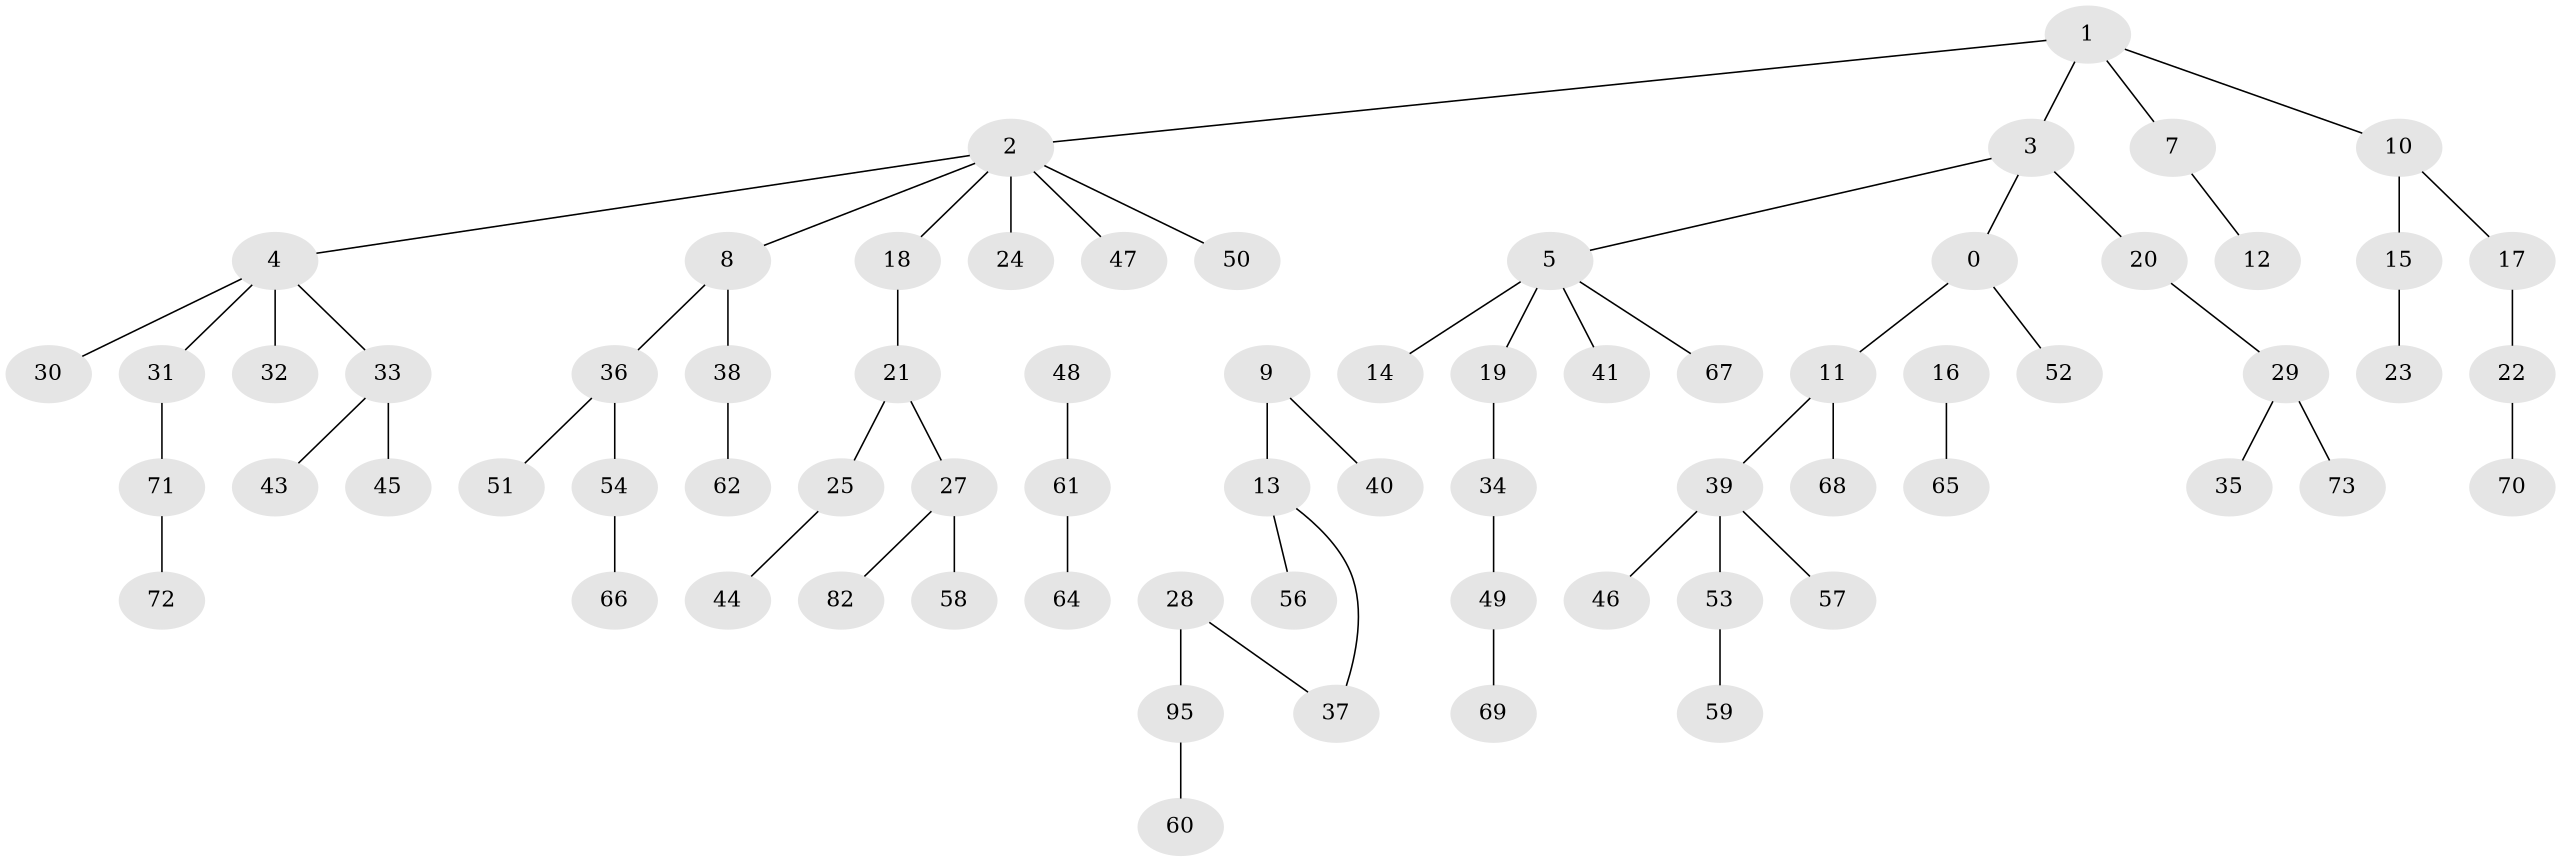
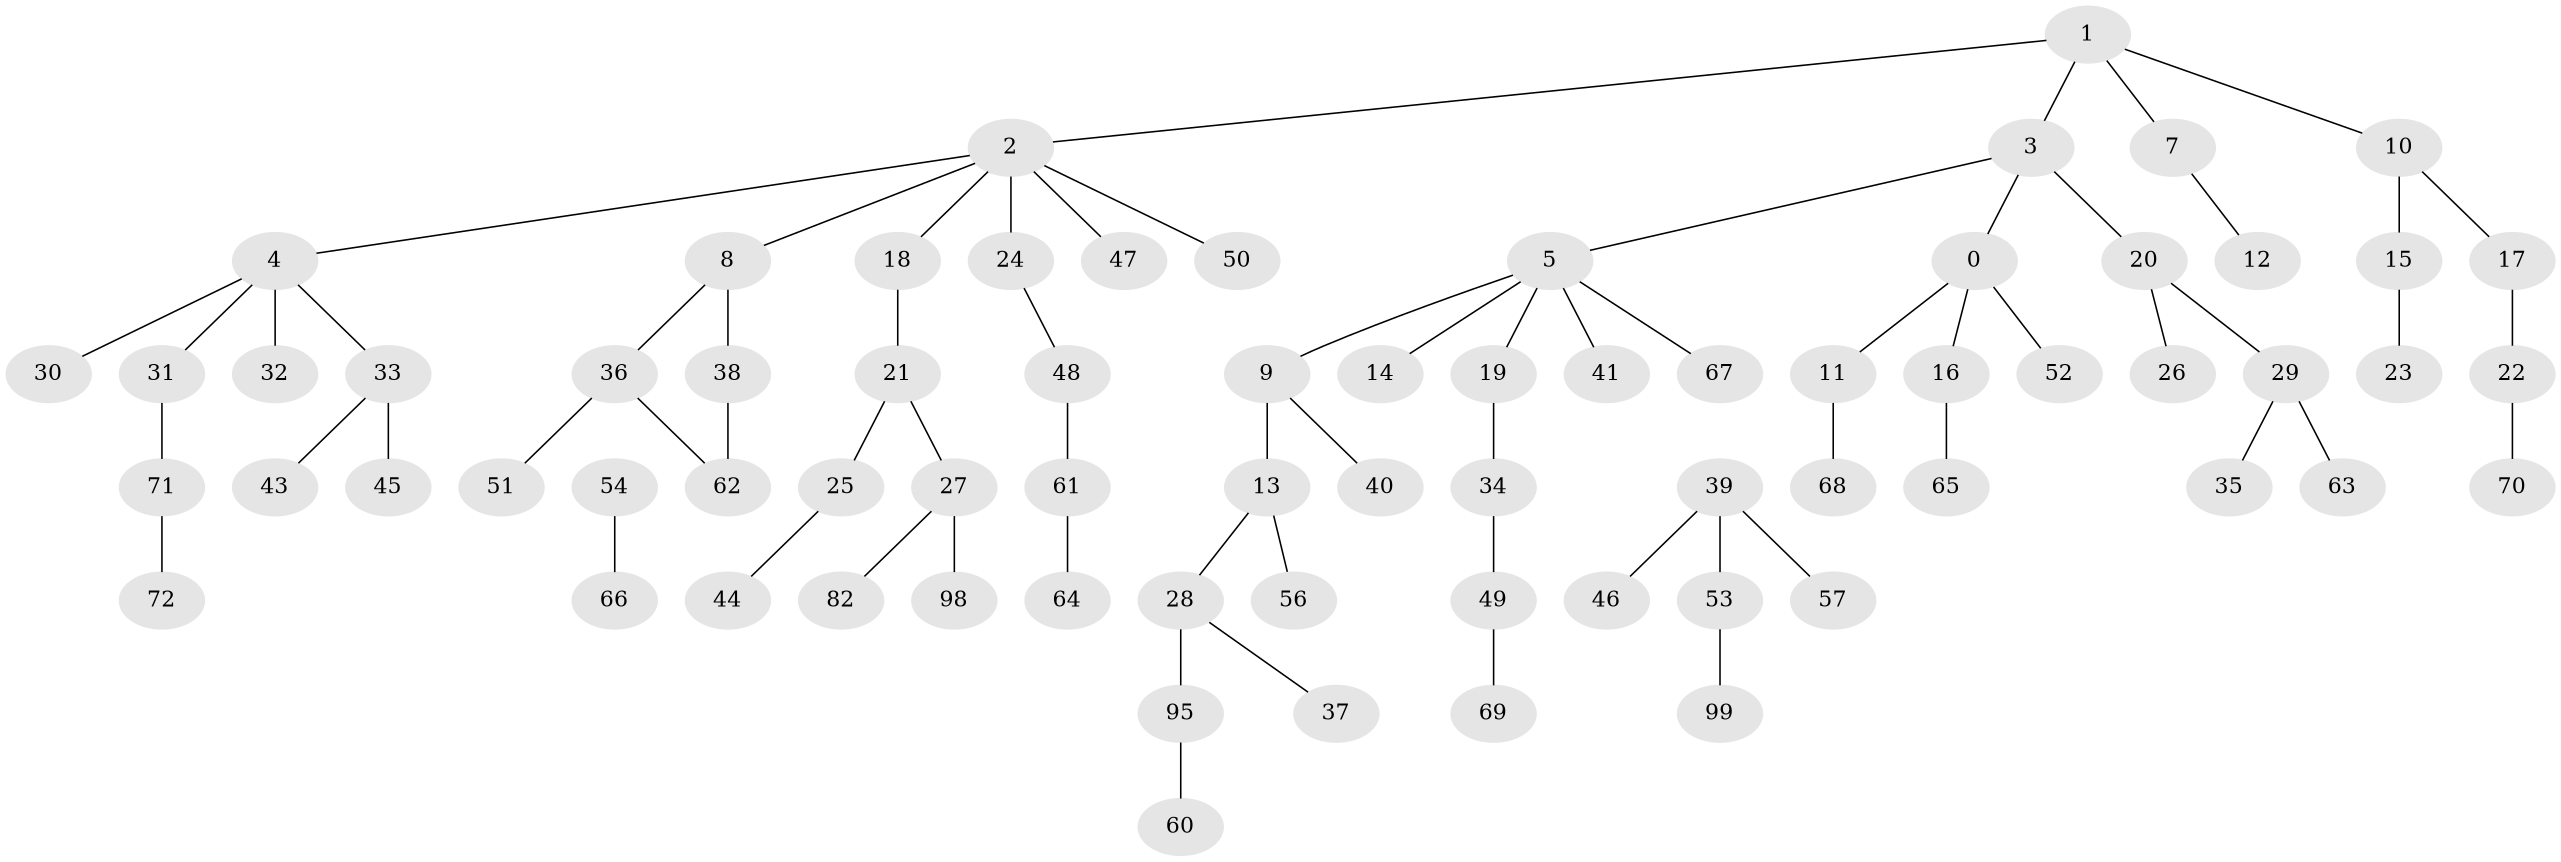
edge "5" -- "9": added
edge "24" -- "48": added
edge "0" -- "16": added
node "26": added
edge "36" -- "54": now "36" -- "62"
edge "11" -- "39": removed
node "73": label "73" -> "63"
edge "13" -- "37": now "13" -- "28"
node "58": label "58" -> "98"
node "59": label "59" -> "99"
